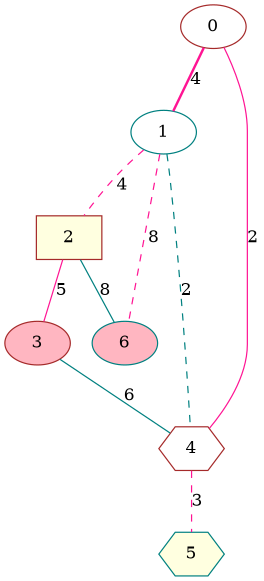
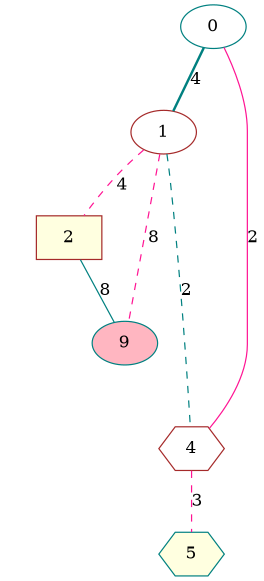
node "0": color brown -> teal
edge "0" -- "1": color deeppink -> teal
node "1": color teal -> brown
node "3": removed
node "6": label "6" -> "9"
